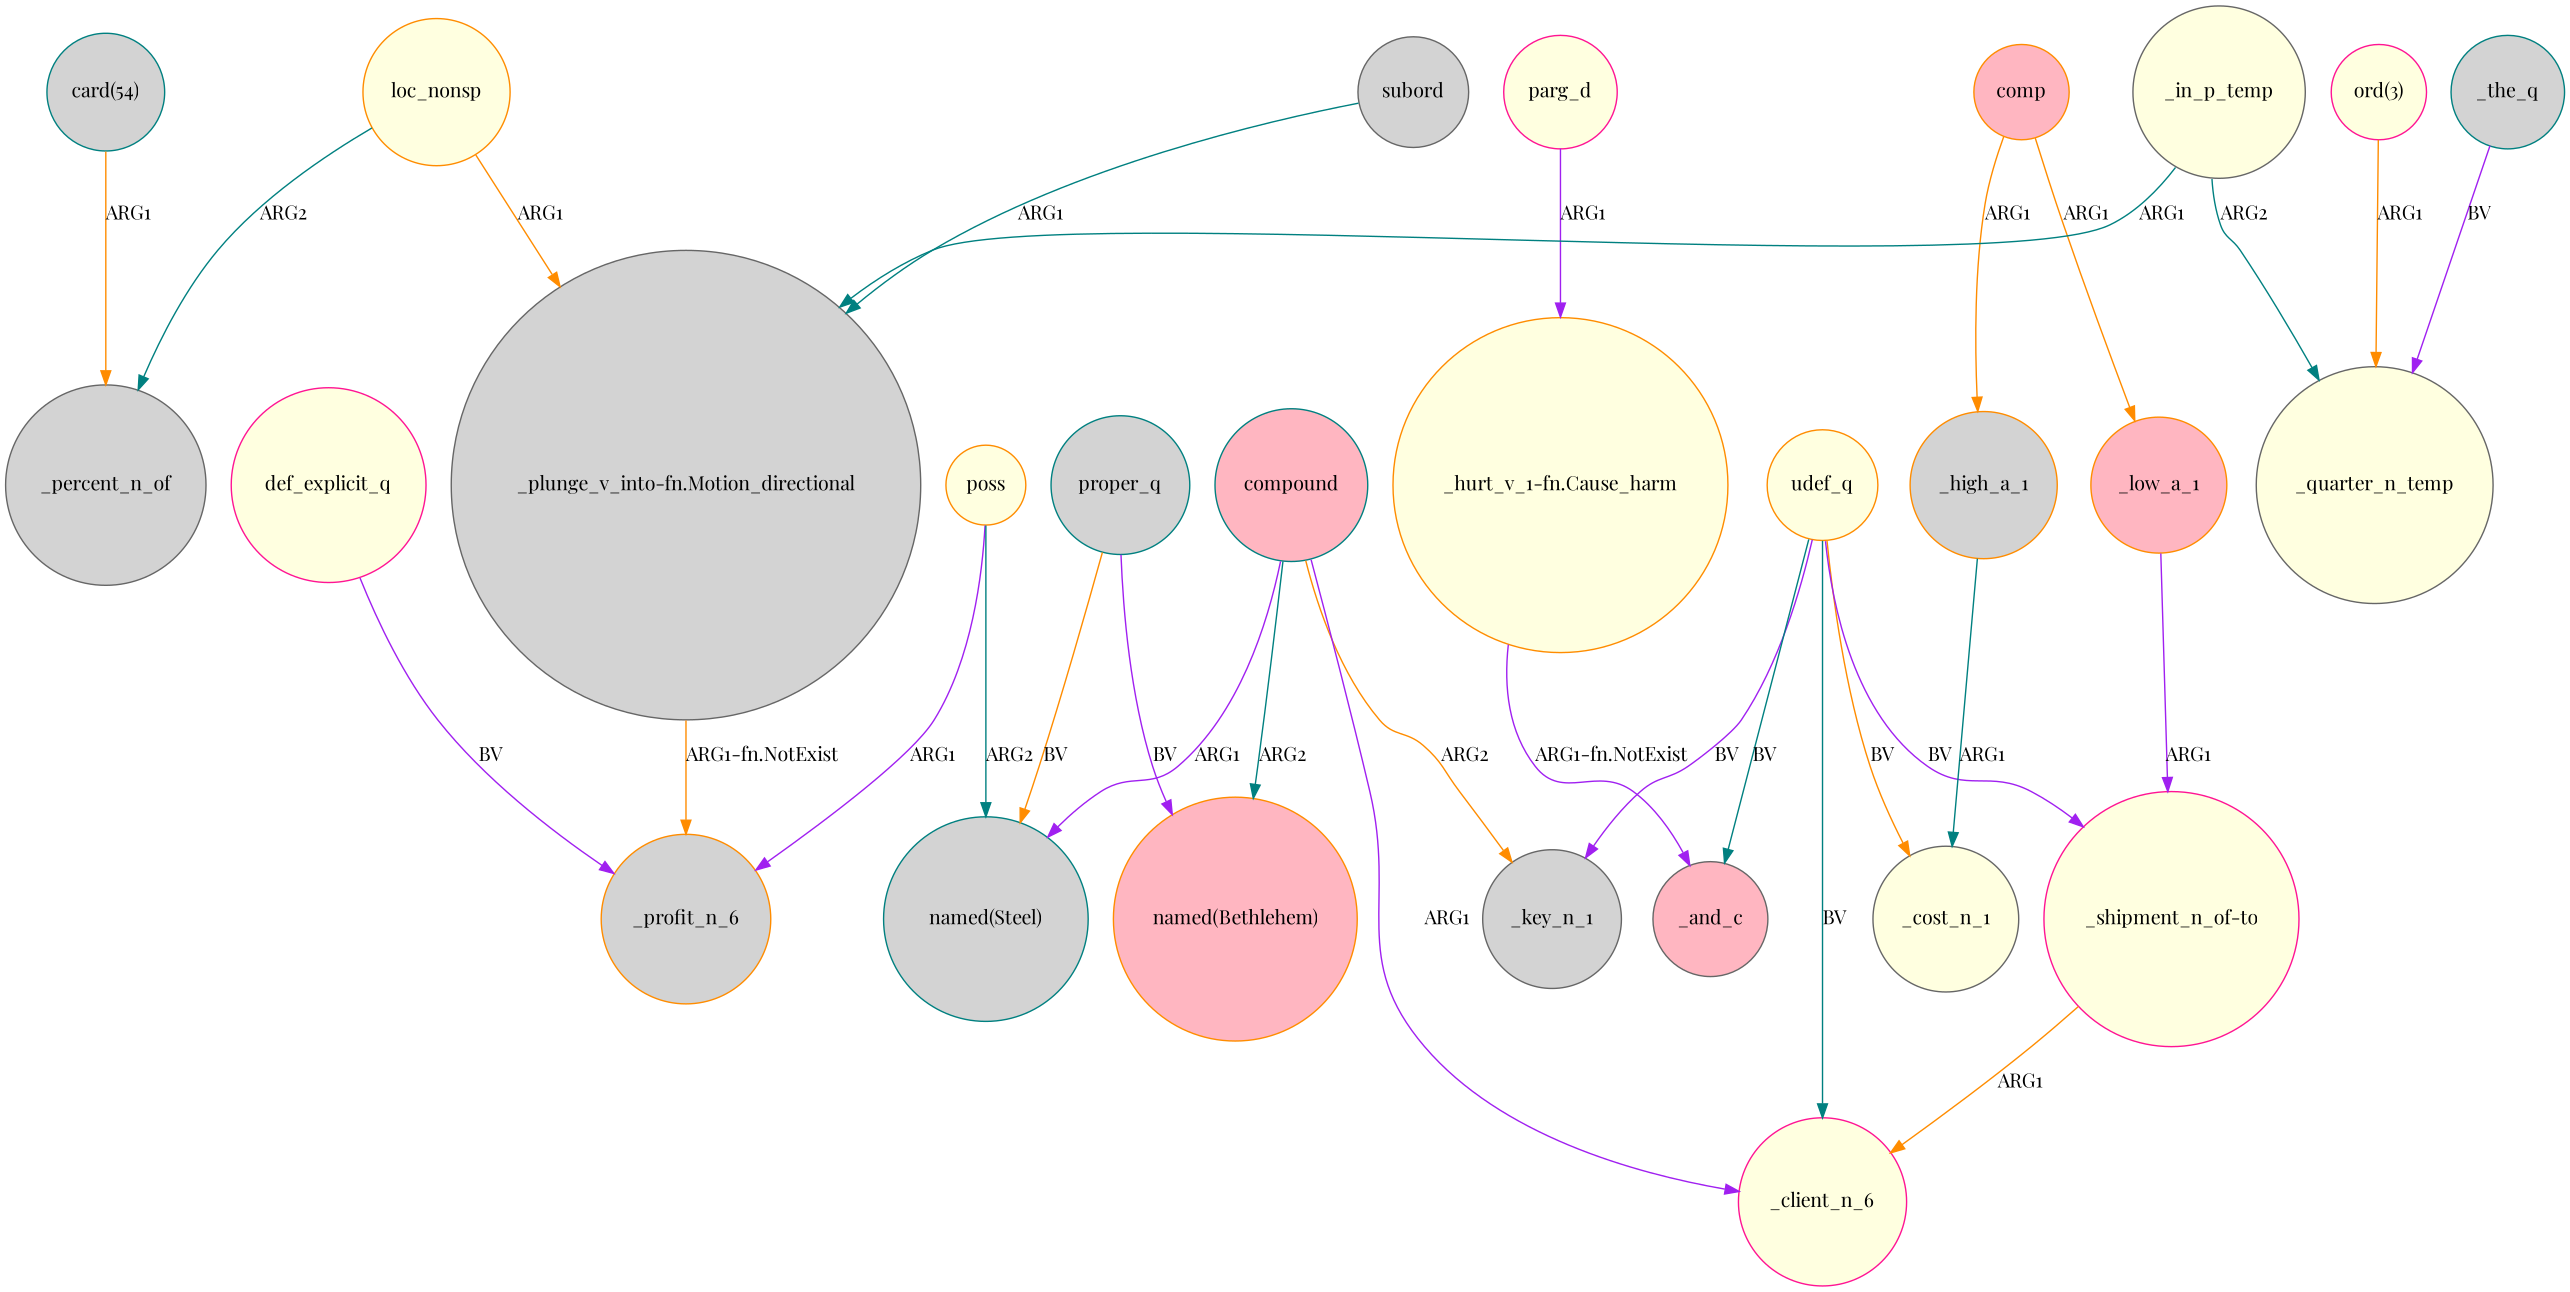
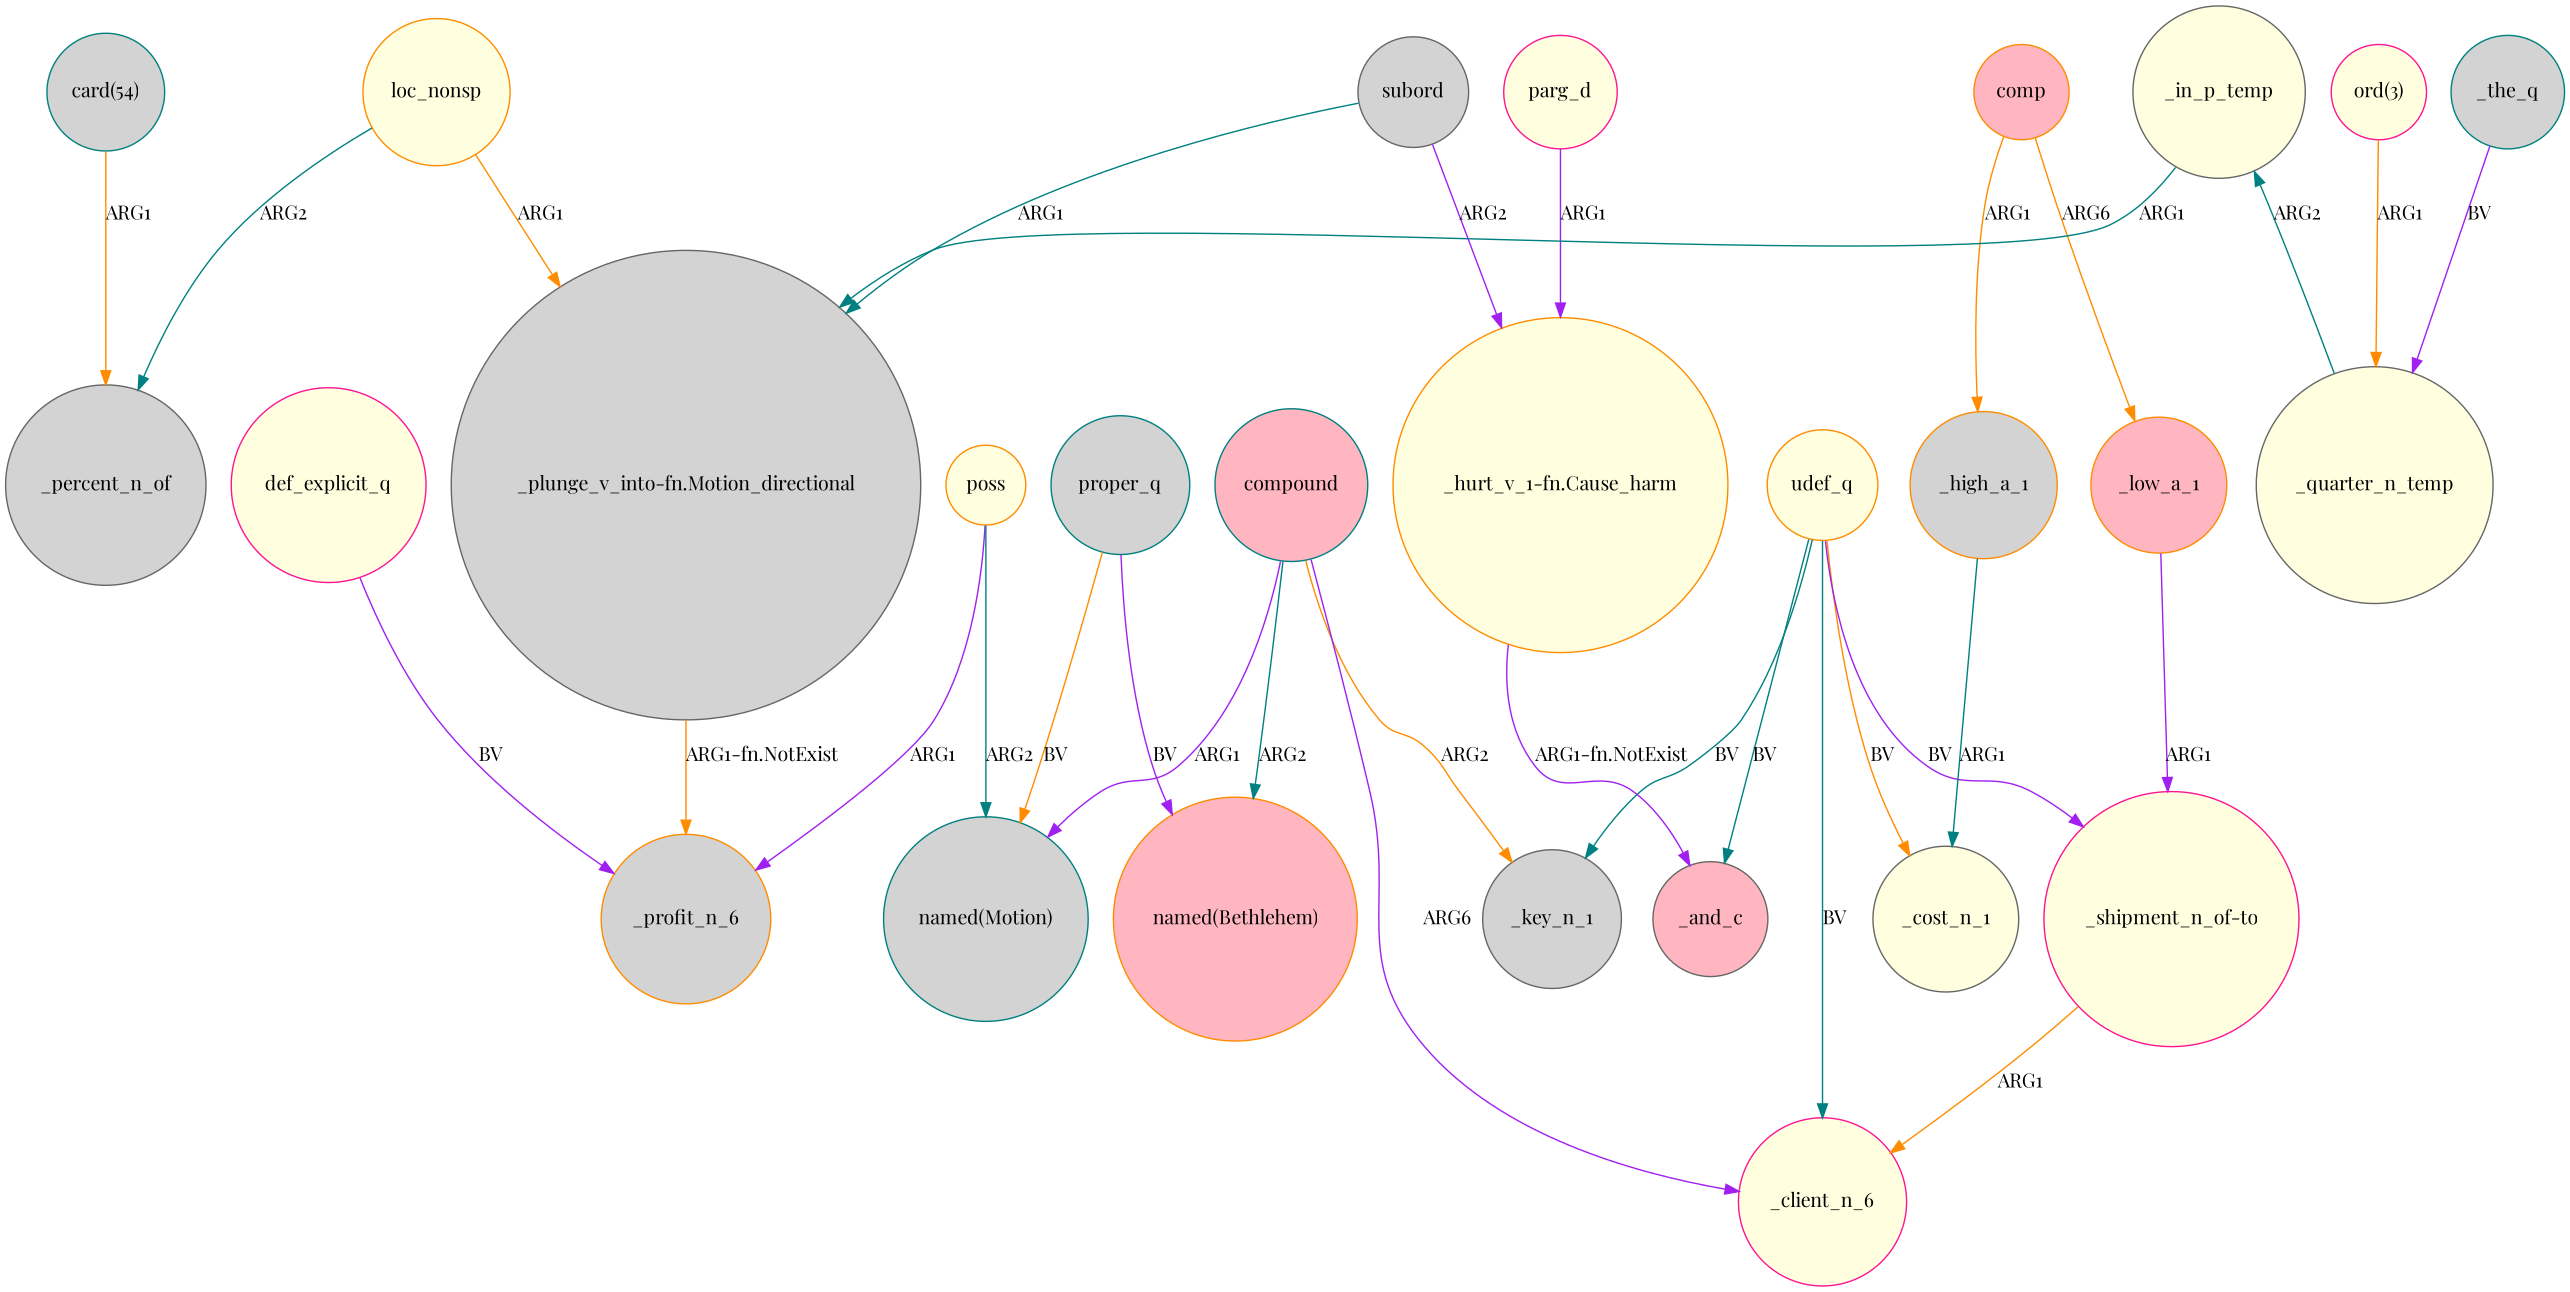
edge "comp" -> "_low_a_1": label "ARG1" -> "ARG6"
edge "subord" -> "_hurt_v_1-fn.Cause_harm": added, label "ARG2"
edge "_in_p_temp" -> "_quarter_n_temp": reversed
edge "udef_q" -> "_key_n_1": color purple -> teal
node "named(Steel)": label "named(Steel)" -> "named(Motion)"
edge "compound" -> "_client_n_6": label "ARG1" -> "ARG6"
